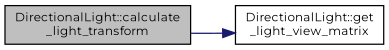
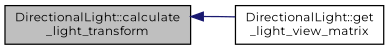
edge "DirectionalLight::calculate _light_transform" -> "DirectionalLight::get _light_view_matrix": reversed
